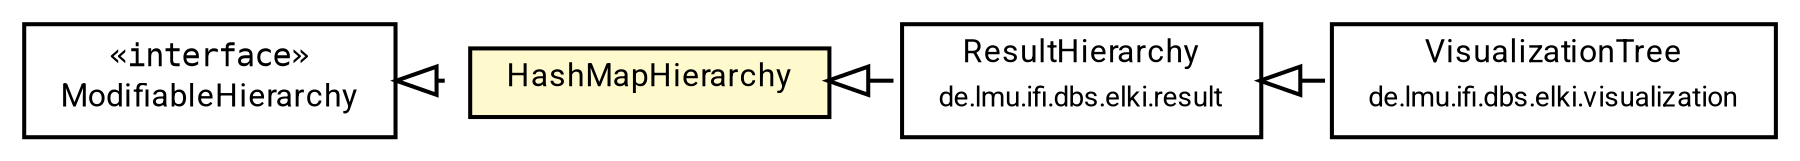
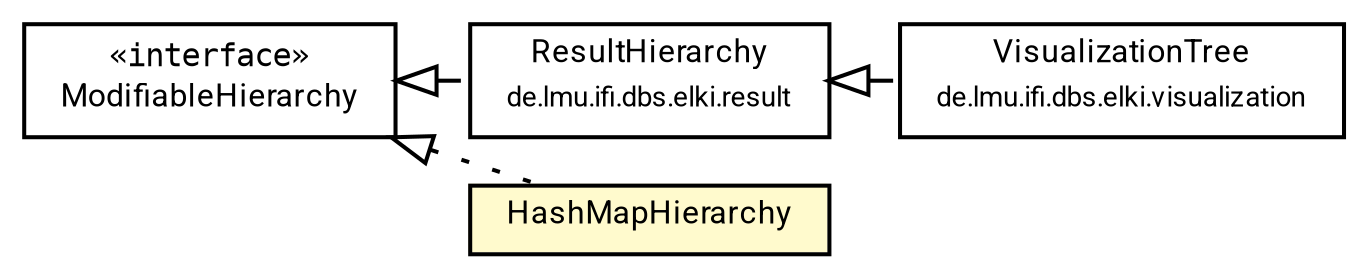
edge "ResultHierarchy" -> "HashMapHierarchy": now "ResultHierarchy" -> "ModifiableHierarchy"
